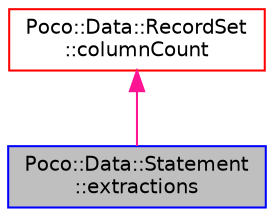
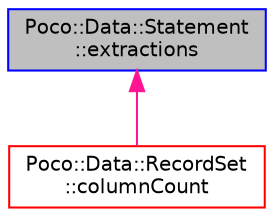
edge "Poco::Data::Statement ::extractions" -> "Poco::Data::RecordSet ::columnCount": reversed
